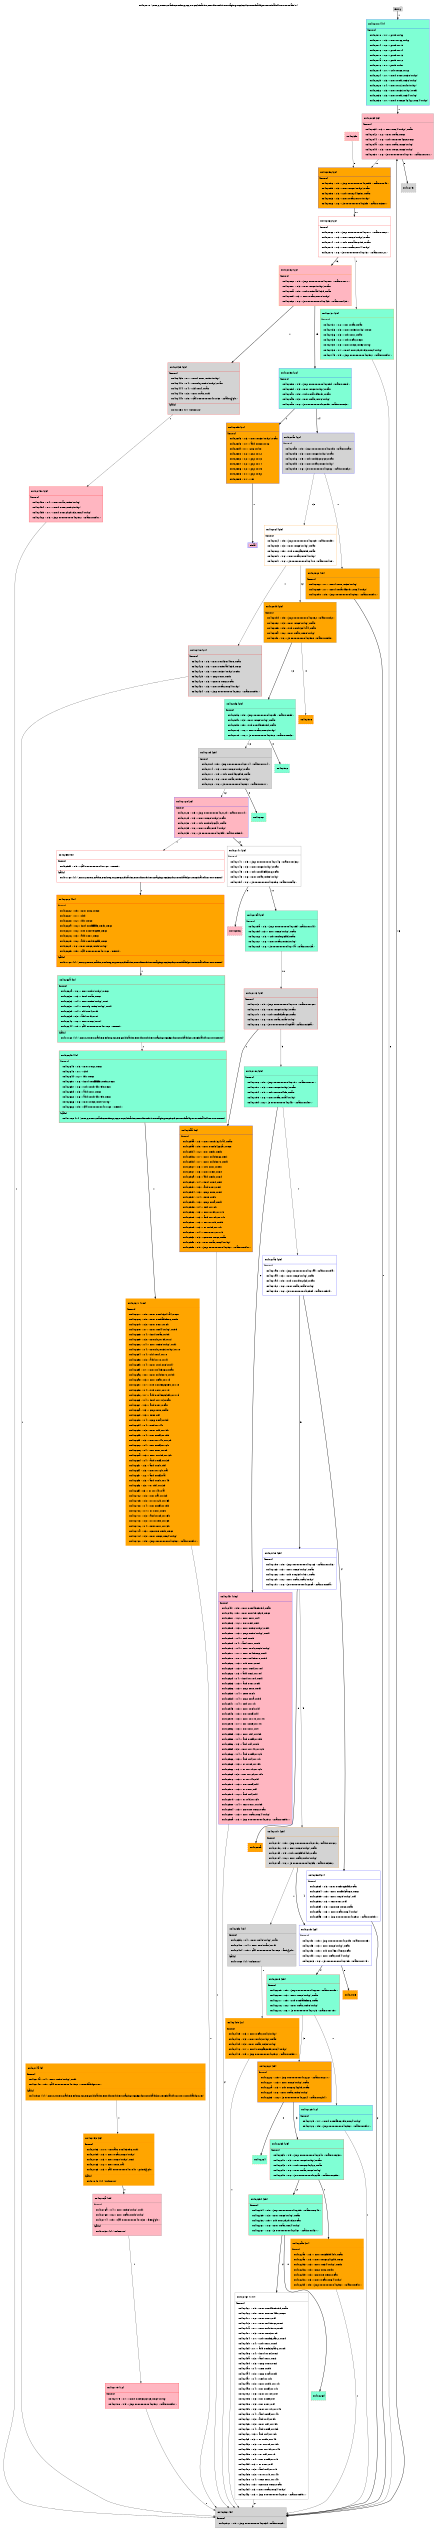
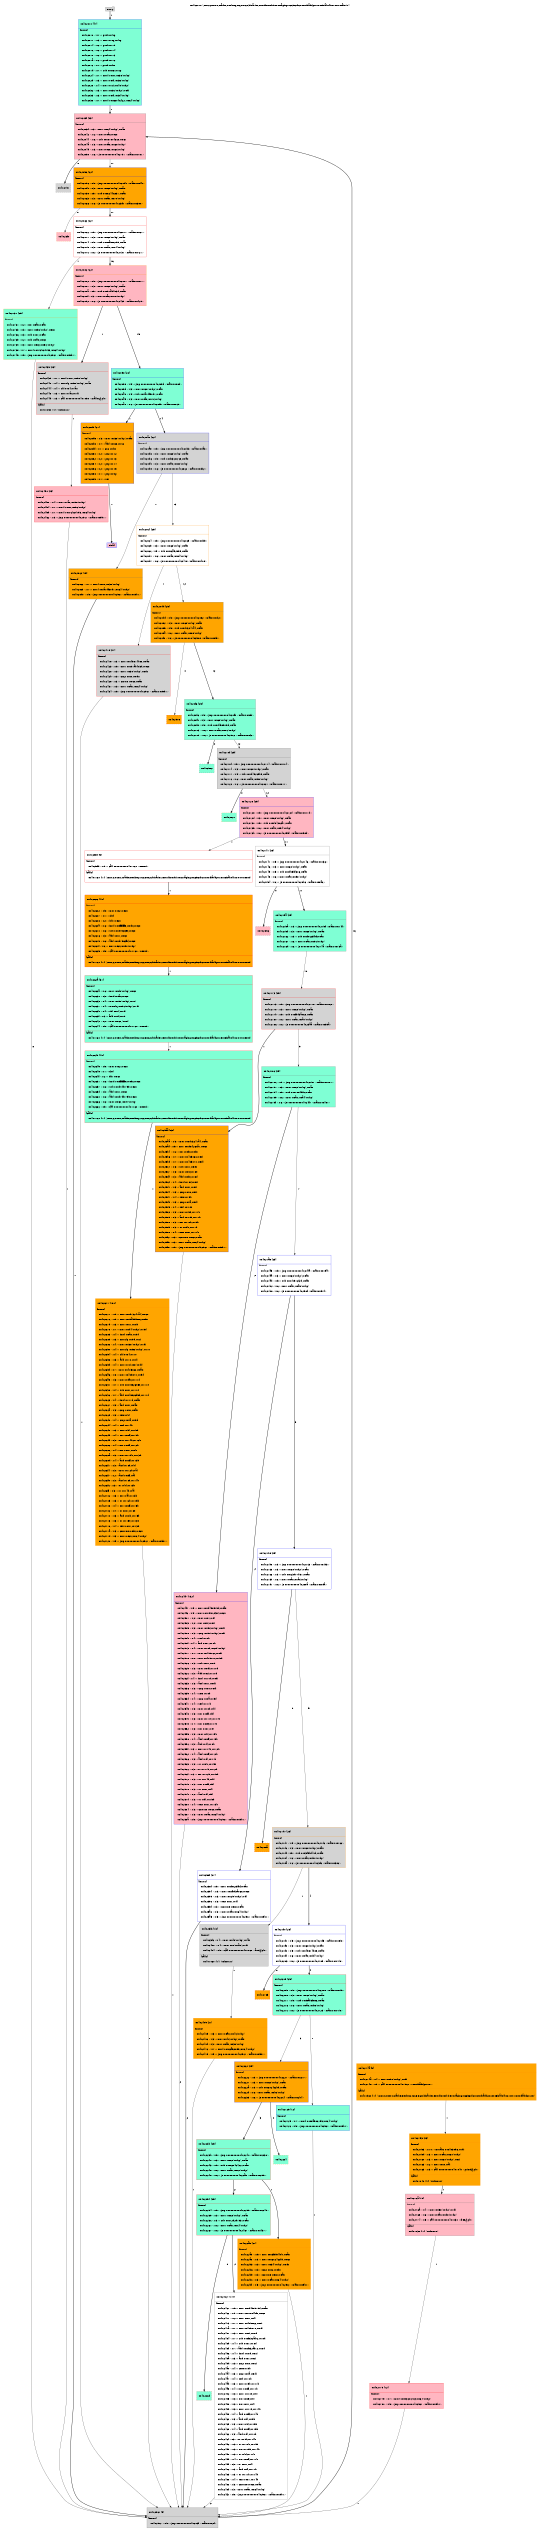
edge "0x4023f0" -> "0x402056 [22]": reversed
